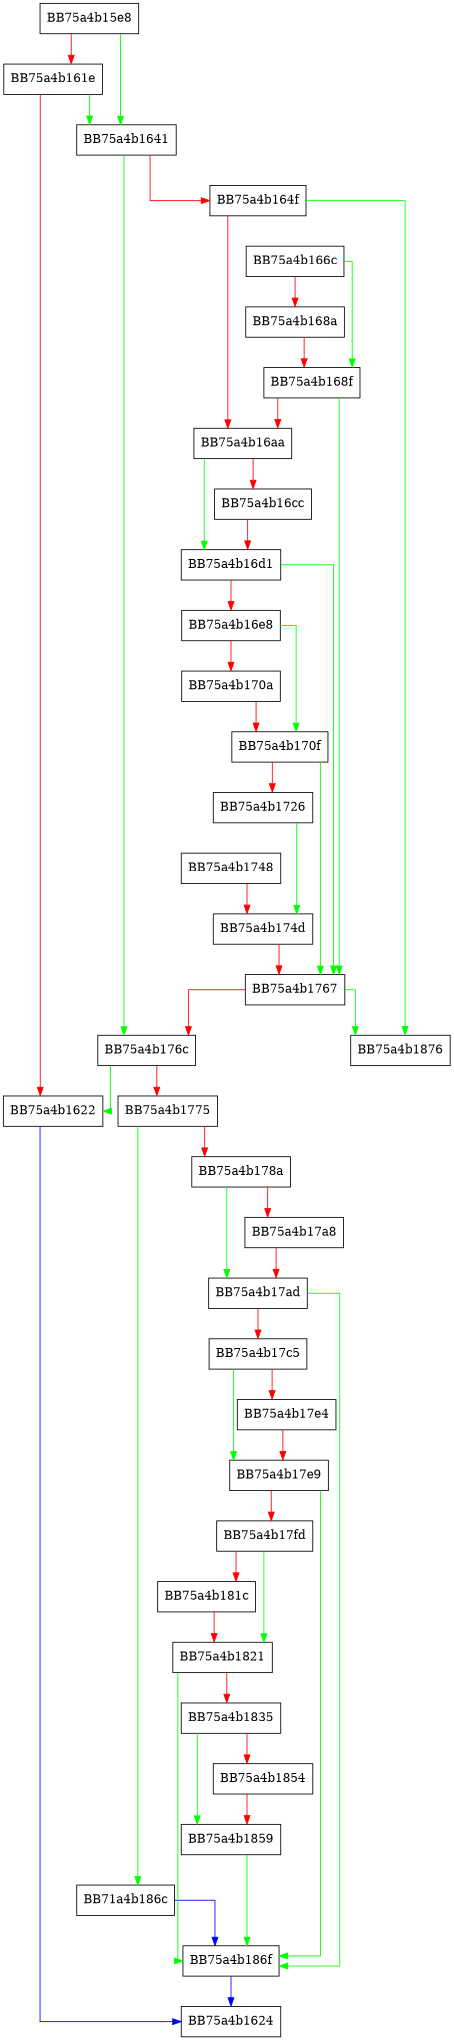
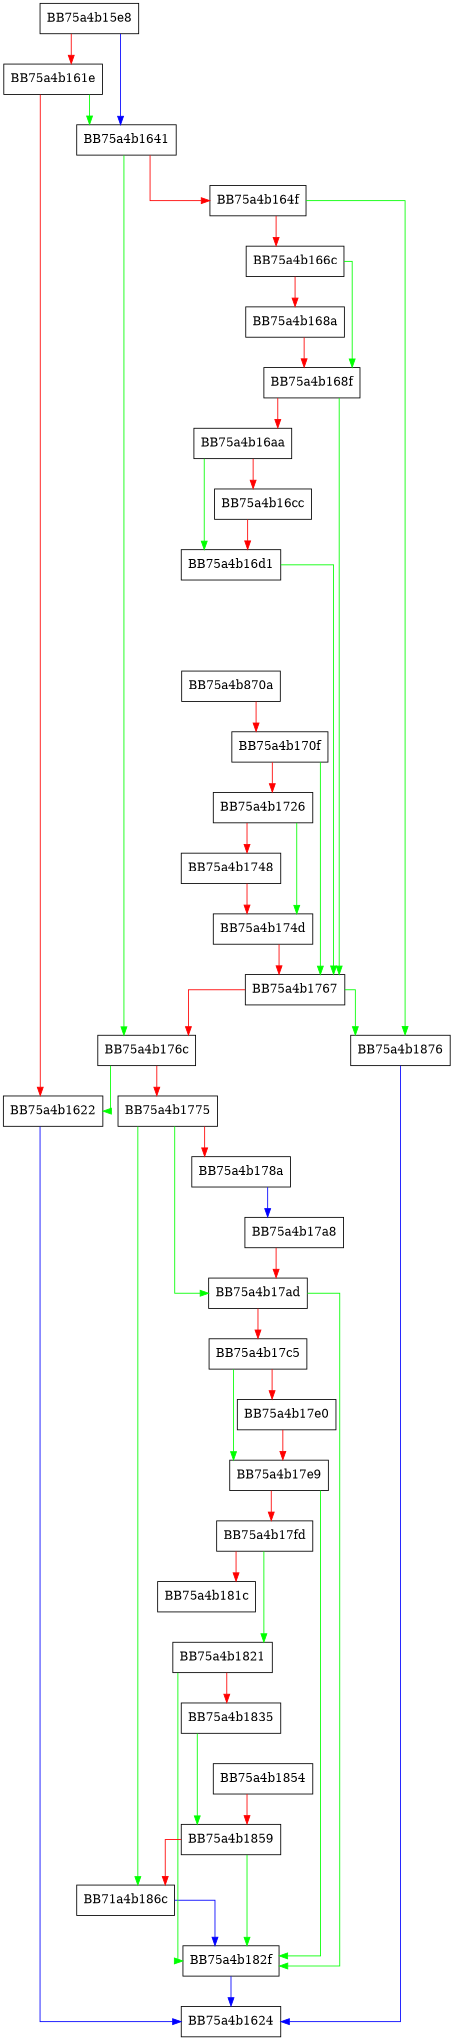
edge "BB75a4b15e8" -> "BB75a4b1641": color green -> blue
edge "BB75a4b164f" -> "BB75a4b16aa": now "BB75a4b164f" -> "BB75a4b166c"
node "BB75a4b16e8": removed
node "BB75a4b170a": label "BB75a4b170a" -> "BB75a4b870a"
edge "BB75a4b1726" -> "BB75a4b1748": added
edge "BB75a4b178a" -> "BB75a4b17a8": color red -> blue
edge "BB75a4b178a" -> "BB75a4b17ad": now "BB75a4b1775" -> "BB75a4b17ad"
node "BB75a4b17e4": label "BB75a4b17e4" -> "BB75a4b17e0"
edge "BB75a4b1876" -> "BB75a4b1624": added
edge "BB75a4b181c" -> "BB75a4b1821": removed
edge "BB75a4b1835" -> "BB75a4b1854": removed
edge "BB75a4b1859" -> "BB71a4b186c": added
node "BB75a4b186f": label "BB75a4b186f" -> "BB75a4b182f"
